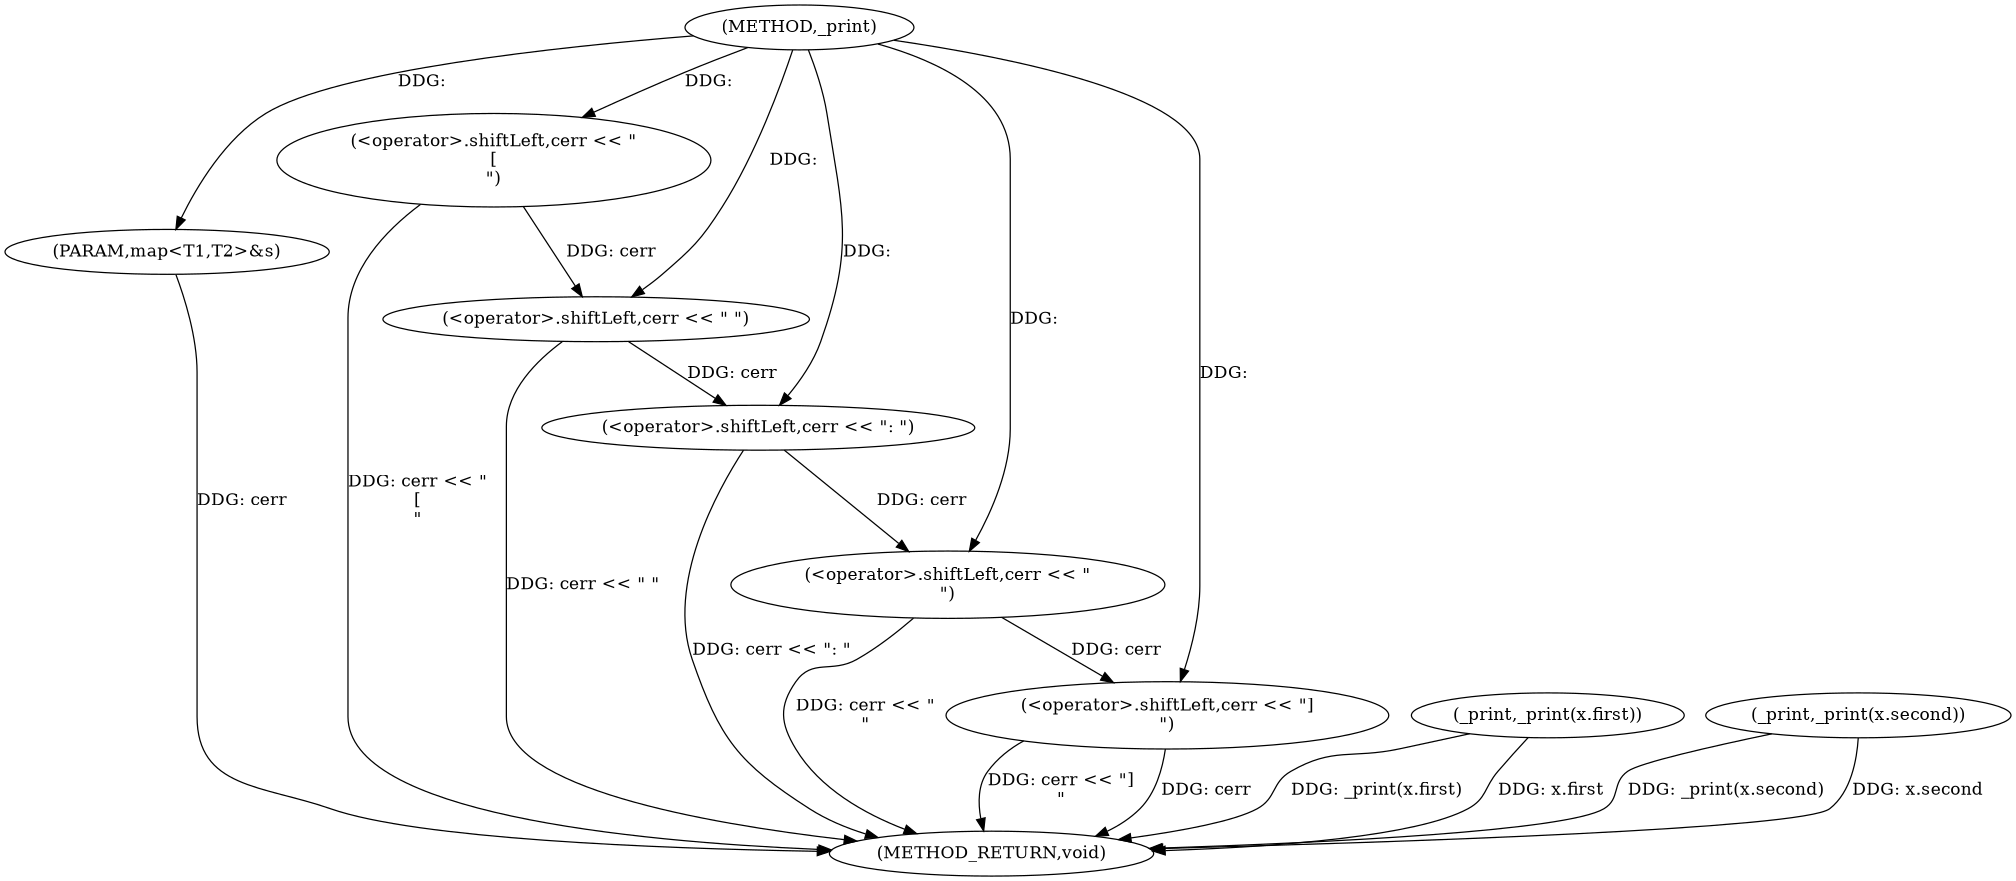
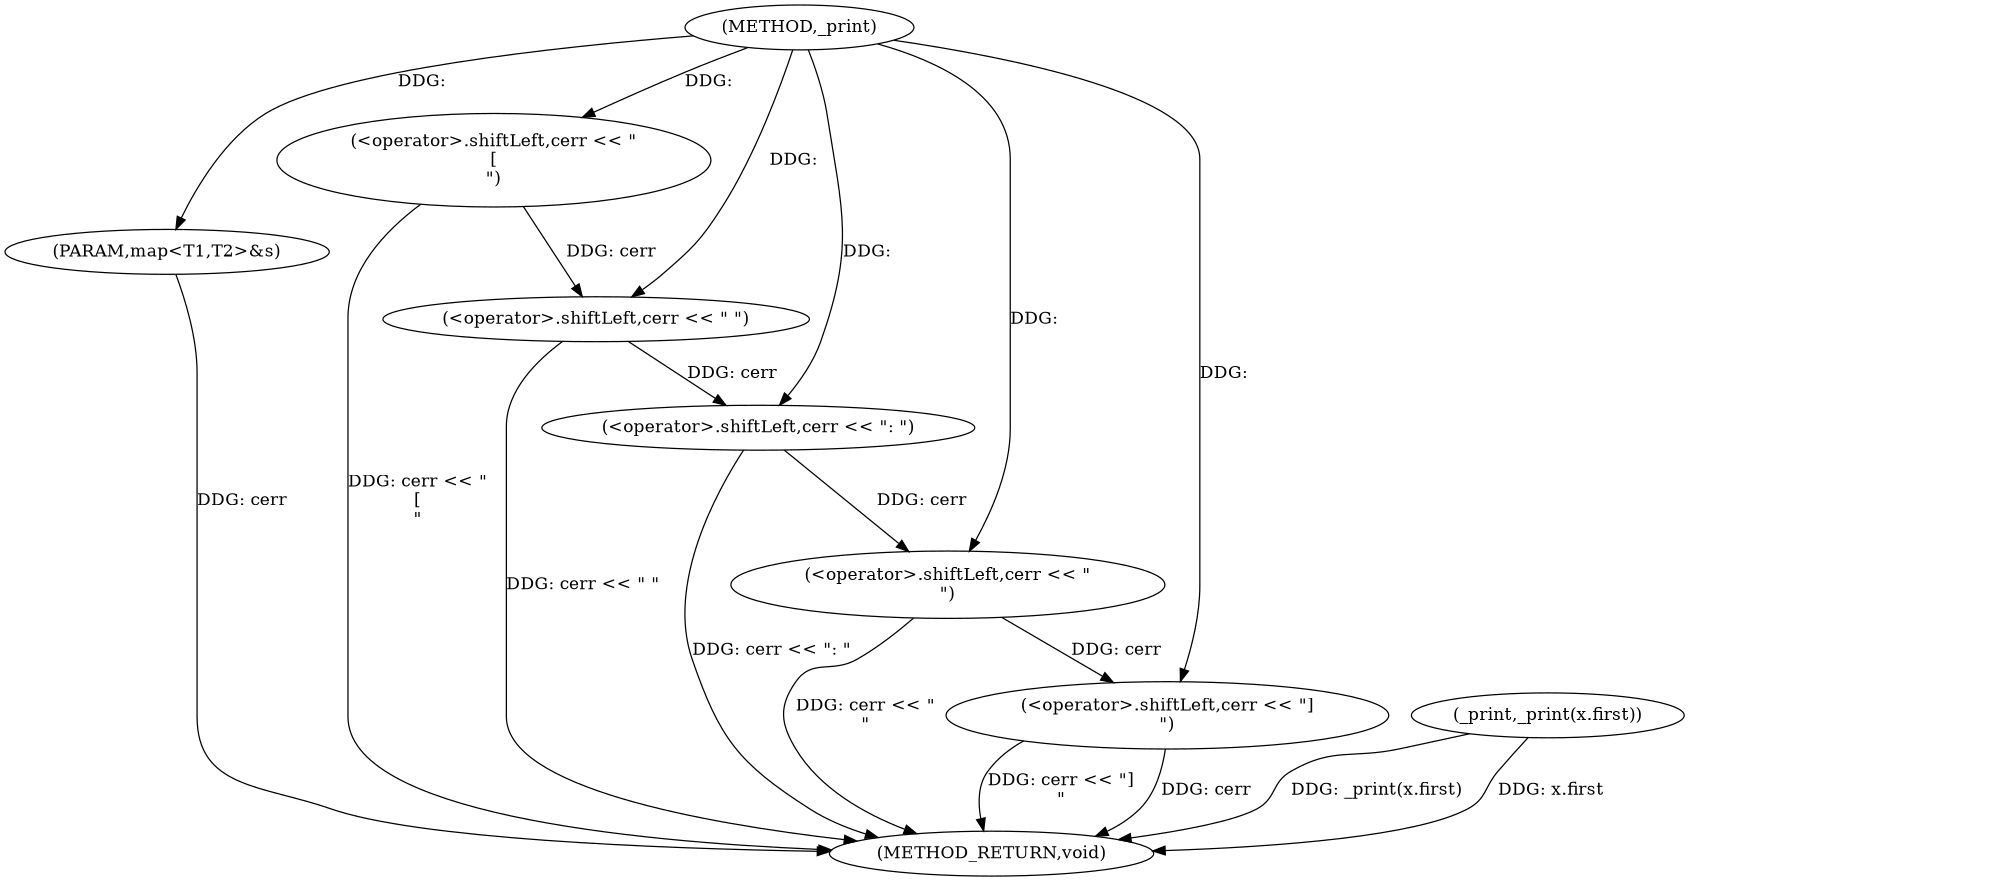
node "(_print,_print(x.second))": removed
